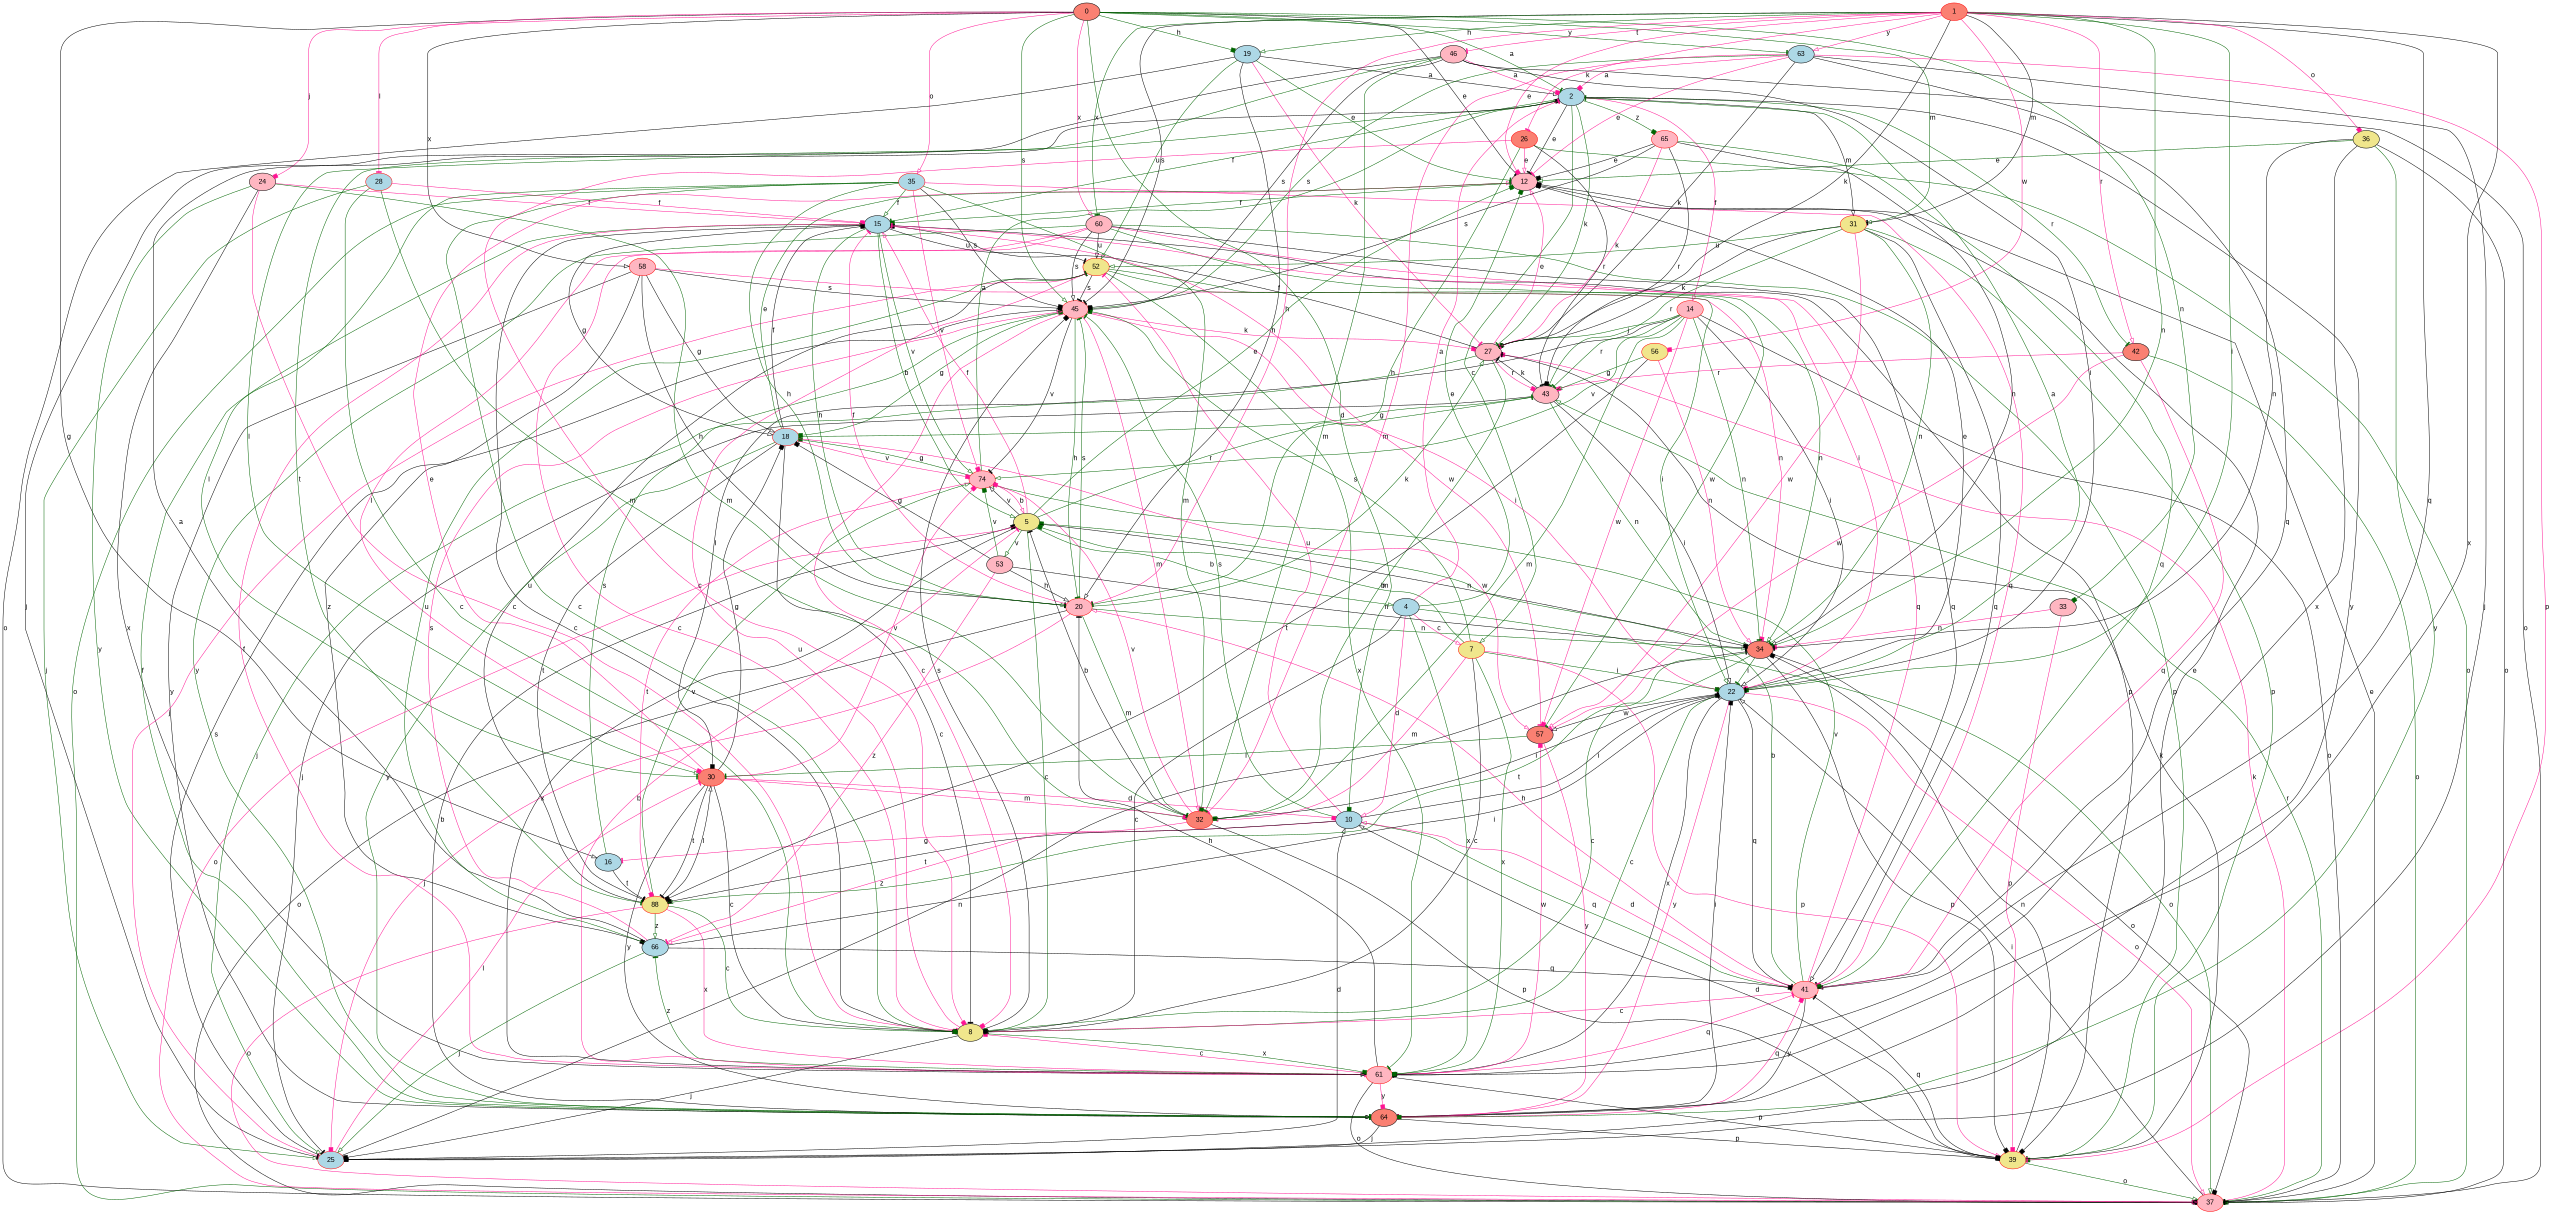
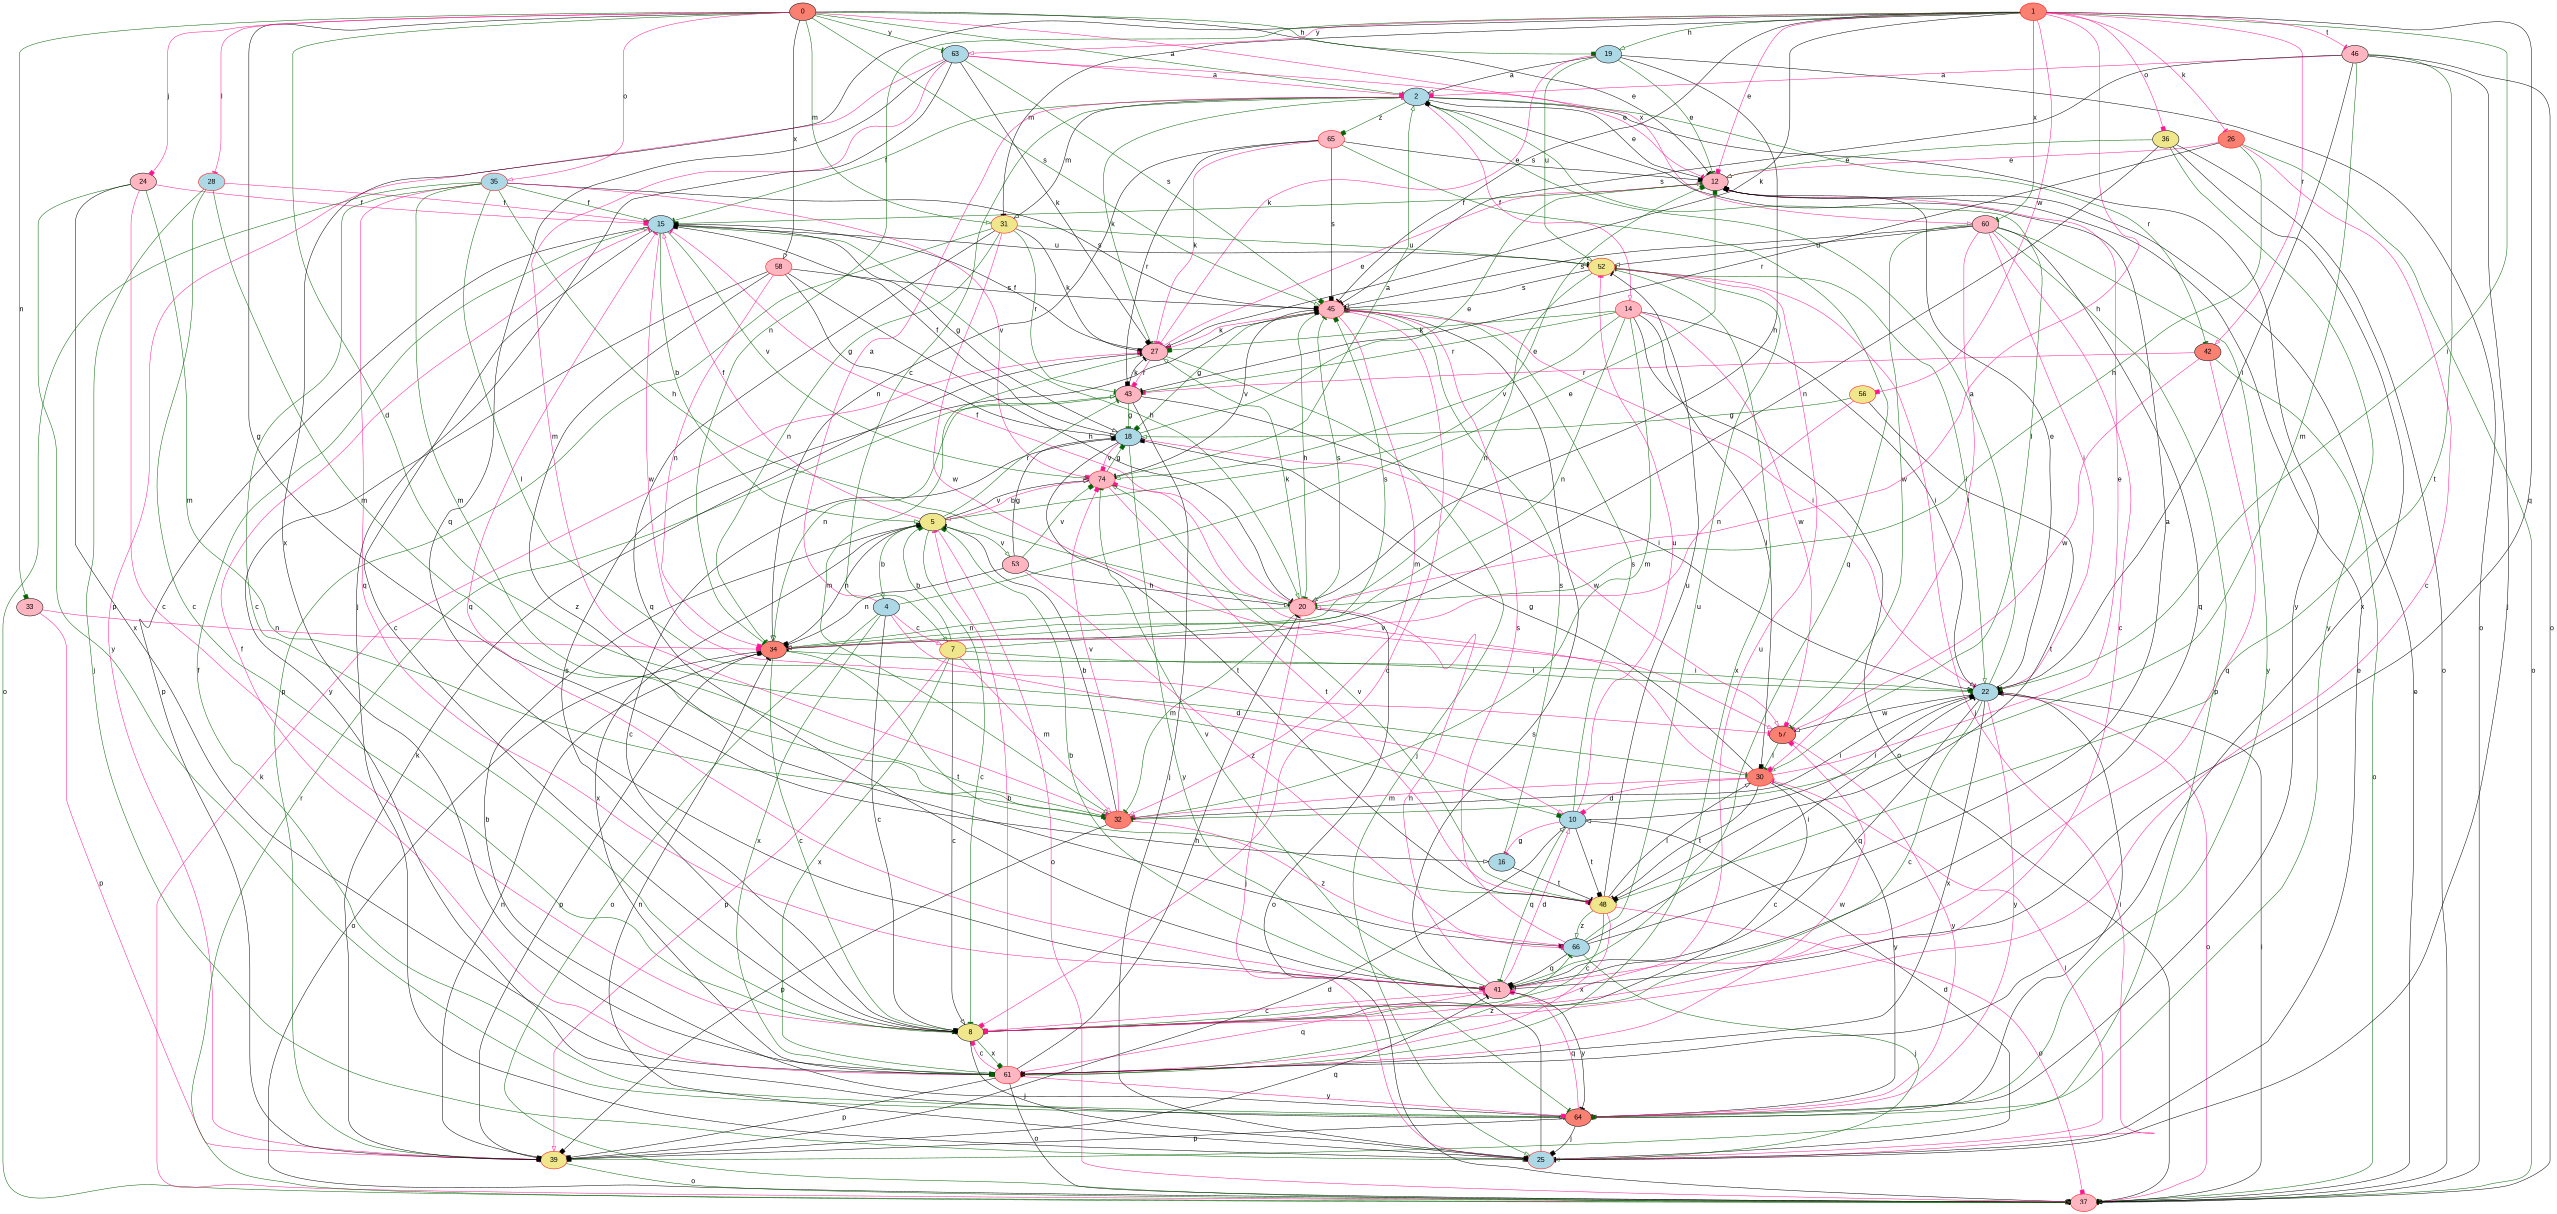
edge "14" -> "27": label "j" -> "k"
edge "56" -> "43": now "56" -> "18"
node "18": color red -> black
node "88": label "88" -> "48"
node "41": color red -> black
